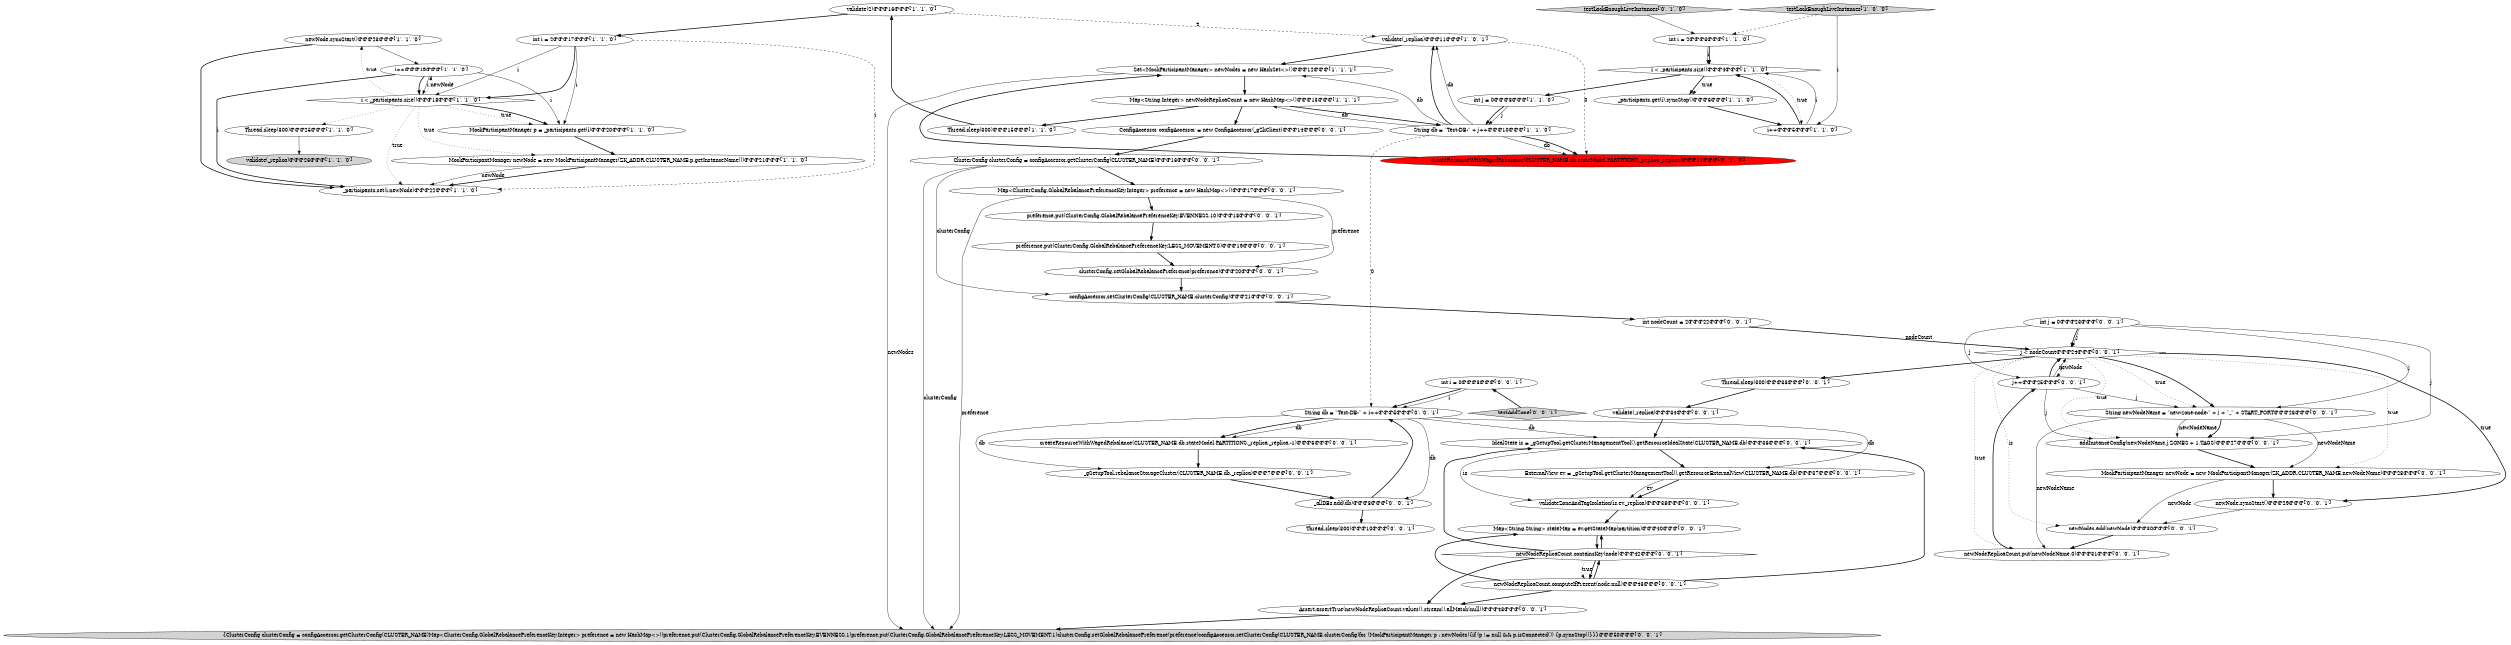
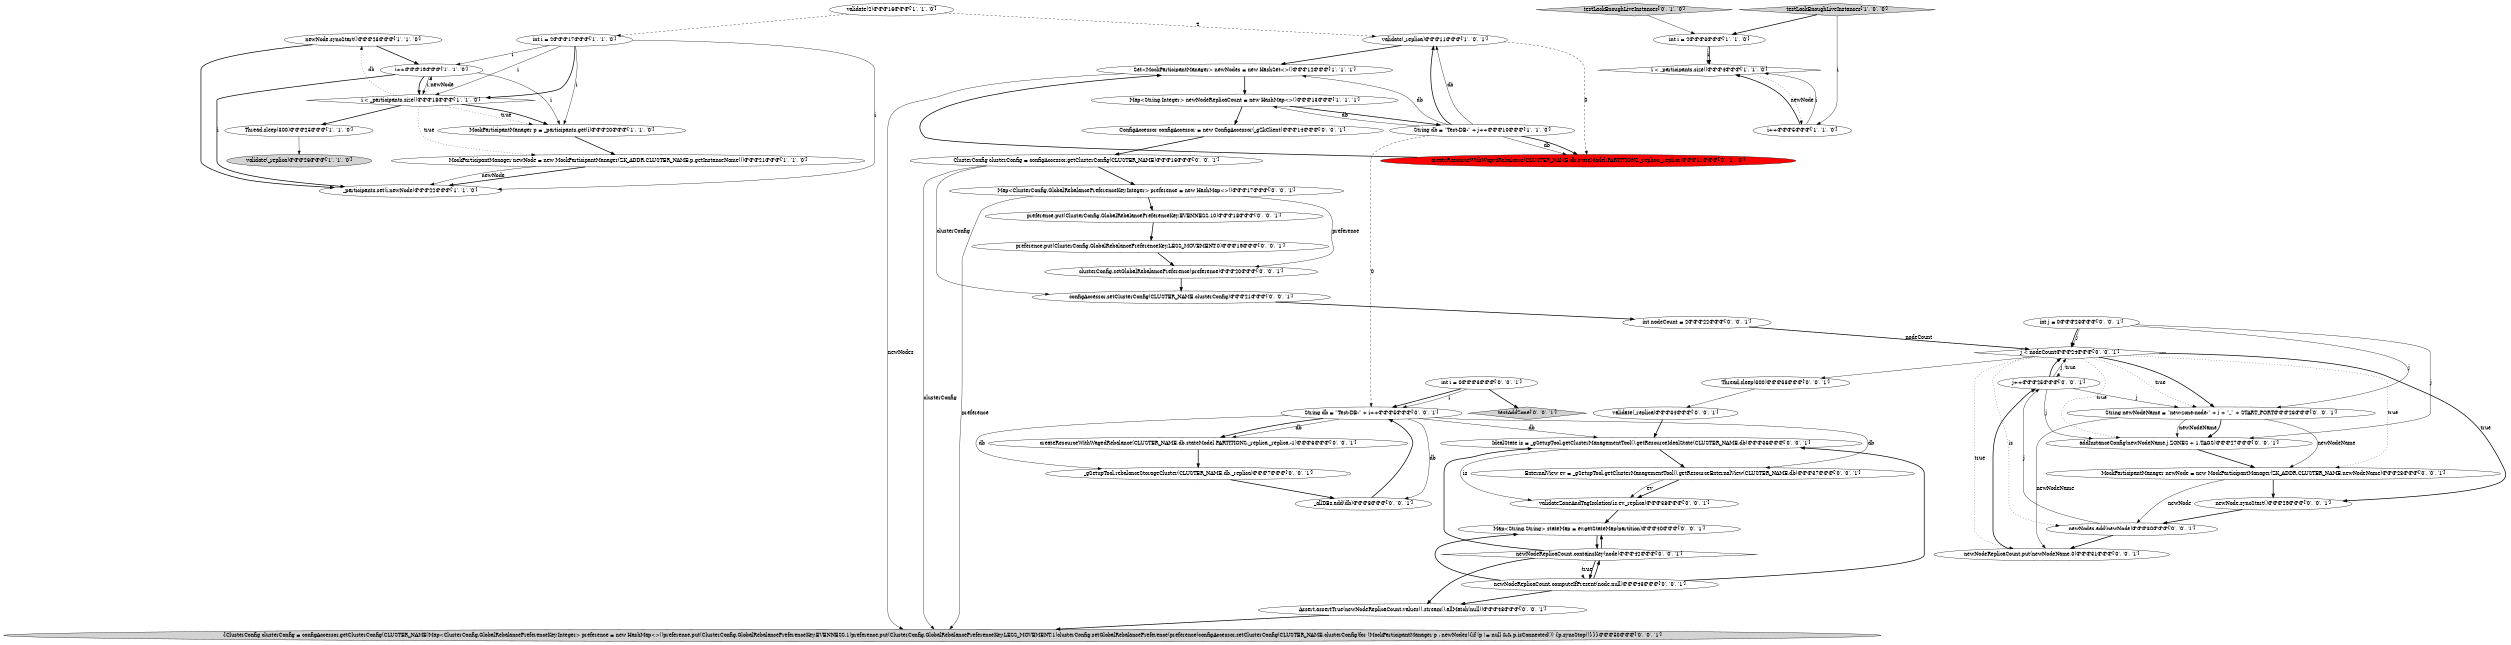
edge "testLackEnoughLiveInstances['1', '0', '0']" -> "int i = 2@@@3@@@['1', '1', '0']": style dashed -> bold
edge "validate(2)@@@16@@@['1', '1', '0']" -> "int i = 2@@@17@@@['1', '1', '0']": style bold -> dashed
edge "newNode.syncStart()@@@23@@@['1', '1', '0']" -> "i++@@@19@@@['1', '1', '0']": style solid -> bold
edge "int i = 2@@@17@@@['1', '1', '0']" -> "i++@@@19@@@['1', '1', '0']": added, label "i"
edge "i < _participants.size()@@@18@@@['1', '1', '0']" -> "newNode.syncStart()@@@23@@@['1', '1', '0']": label "true" -> "db"
node "int j = 0@@@8@@@['1', '1', '0']": removed
node "_participants.get(i).syncStop()@@@6@@@['1', '1', '0']": removed
edge "i < _participants.size()@@@4@@@['1', '1', '0']" -> "i++@@@5@@@['1', '1', '0']": label "true" -> "newNode"
edge "i < _participants.size()@@@18@@@['1', '1', '0']" -> "Thread.sleep(300)@@@25@@@['1', '1', '0']": style dotted -> bold
node "Thread.sleep(300)@@@15@@@['1', '1', '0']": removed
edge "i < _participants.size()@@@18@@@['1', '1', '0']" -> "_participants.set(i,newNode)@@@22@@@['1', '1', '0']": removed, label "true"
edge "int i = 2@@@17@@@['1', '1', '0']" -> "_participants.set(i,newNode)@@@22@@@['1', '1', '0']": style dashed -> solid
edge "int j = 0@@@23@@@['0', '0', '1']" -> "j++@@@25@@@['0', '0', '1']": now "newNodes.add(newNode)@@@30@@@['0', '0', '1']" -> "j++@@@25@@@['0', '0', '1']"
edge "j < nodeCount@@@24@@@['0', '0', '1']" -> "Thread.sleep(300)@@@33@@@['0', '0', '1']": style bold -> solid
edge "j < nodeCount@@@24@@@['0', '0', '1']" -> "j++@@@25@@@['0', '0', '1']": label "newNode" -> "true"
edge "Thread.sleep(300)@@@33@@@['0', '0', '1']" -> "validate(_replica)@@@34@@@['0', '0', '1']": style bold -> solid
edge "testAddZone['0', '0', '1']" -> "int i = 0@@@3@@@['0', '0', '1']": reversed
edge "newNode.syncStart()@@@29@@@['0', '0', '1']" -> "newNodes.add(newNode)@@@30@@@['0', '0', '1']": style solid -> bold
node "Thread.sleep(300)@@@10@@@['0', '0', '1']": removed
